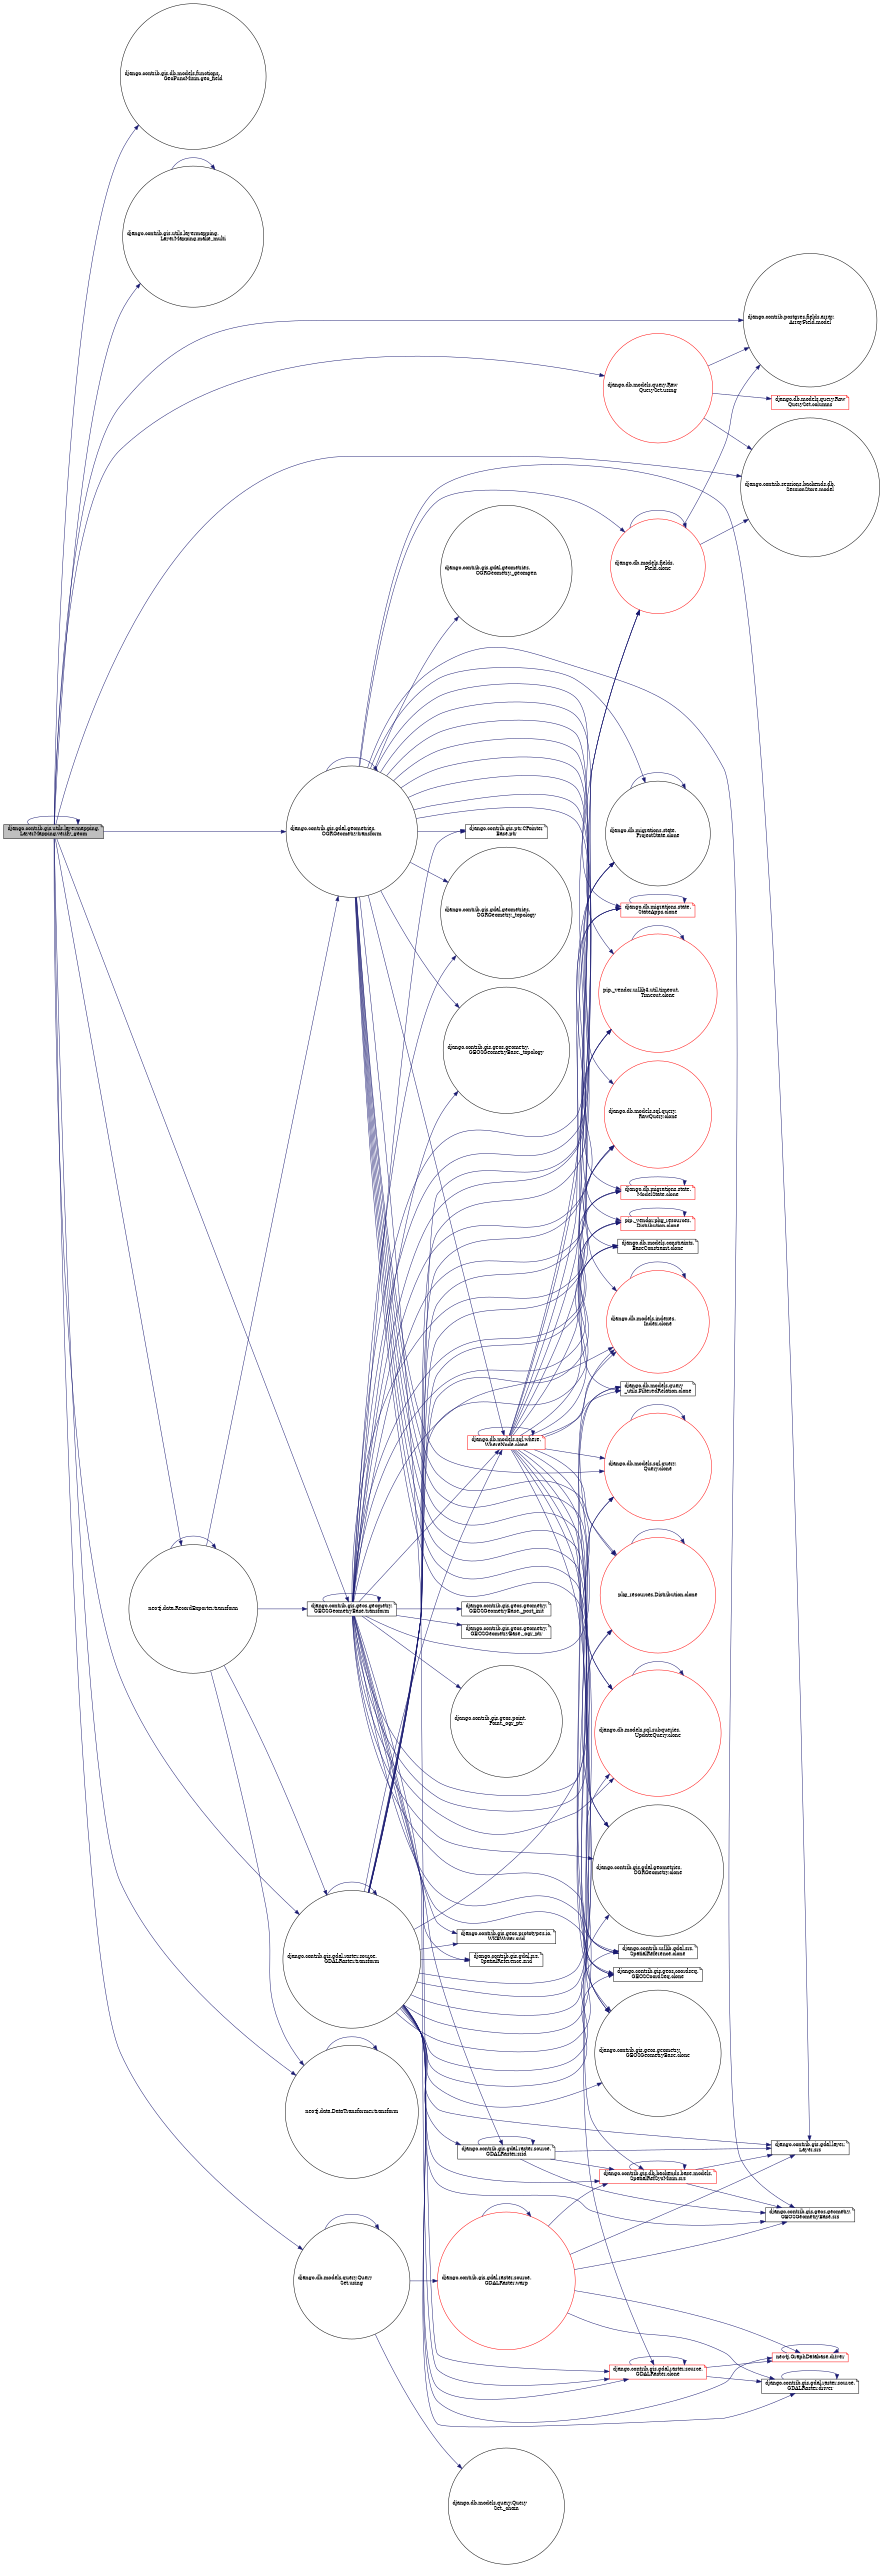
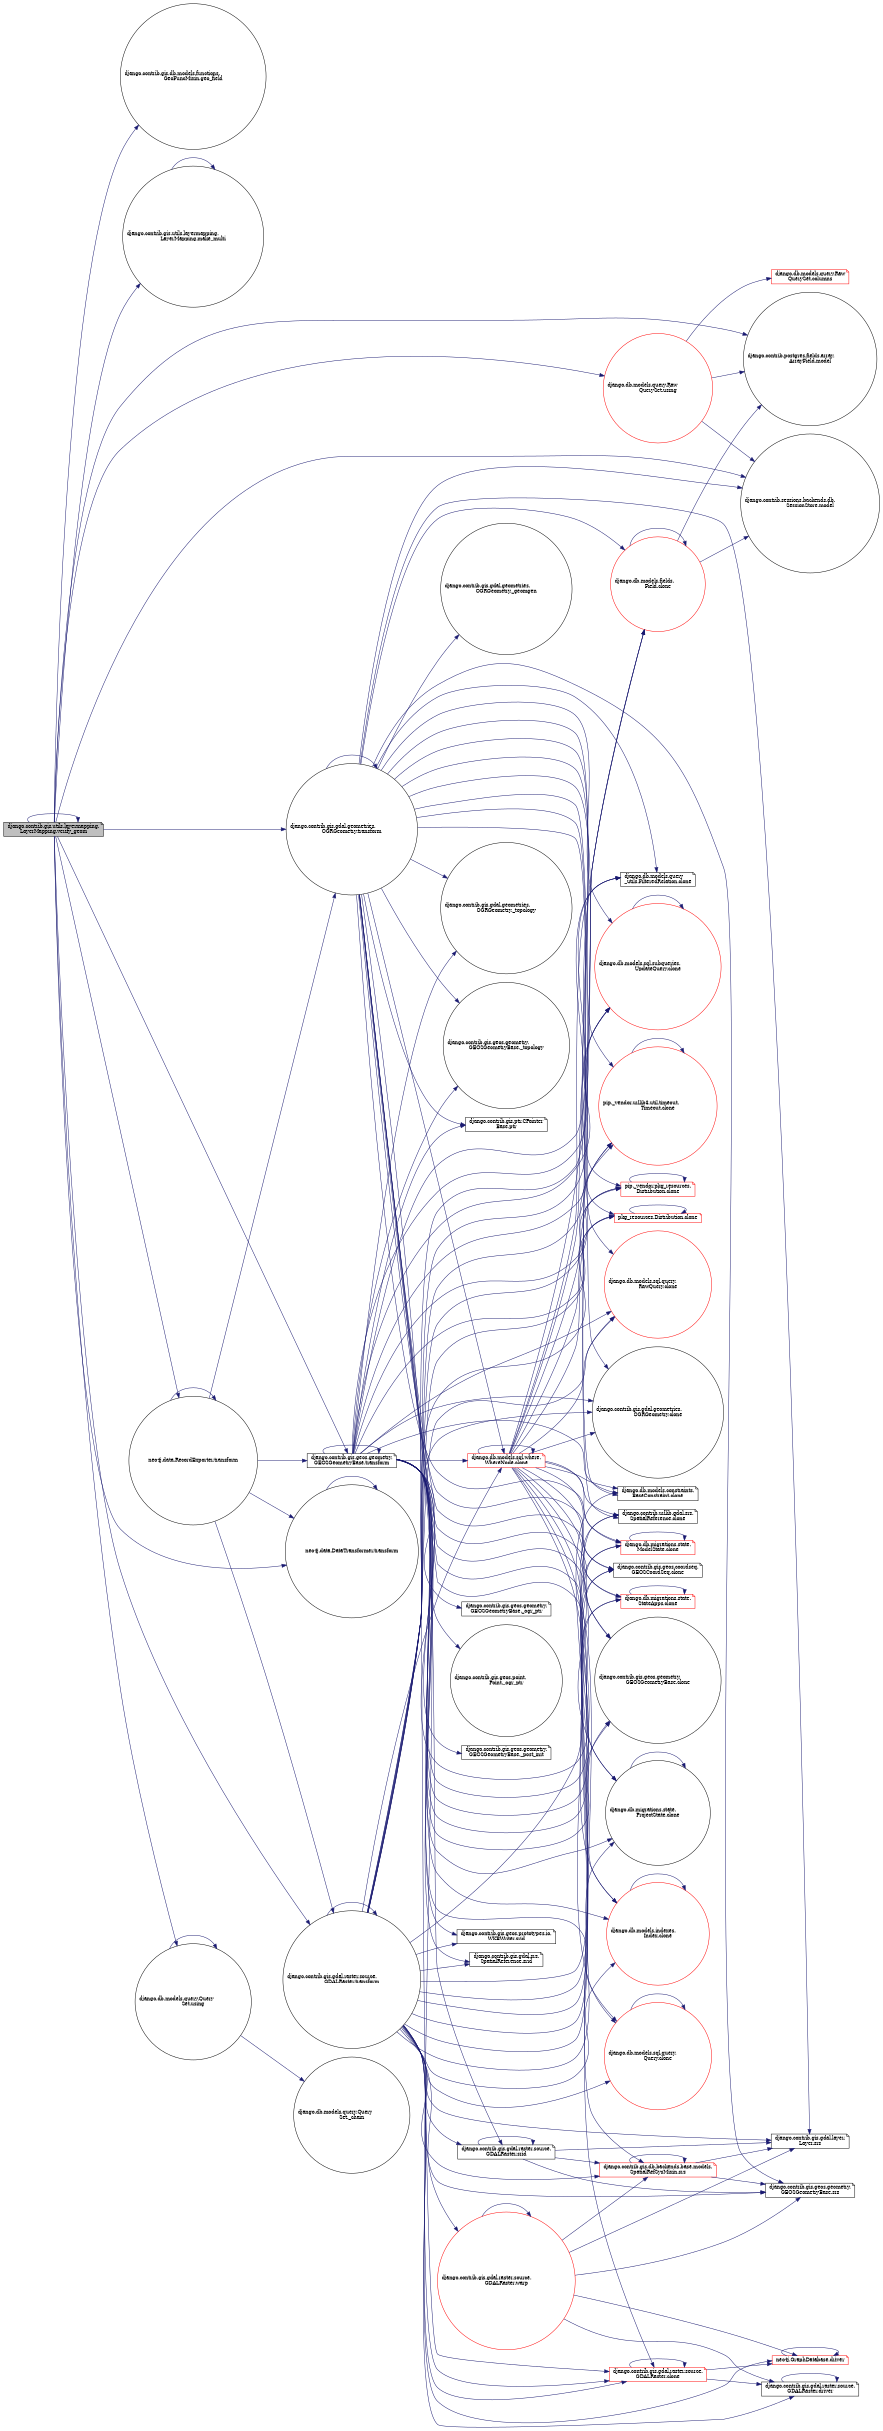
edge "django.contrib.gis.gdal.geometries. OGRGeometry.transform" -> "django.db.models.sql.query. Query.clone": now "django.contrib.gis.gdal.geometries. OGRGeometry.transform" -> "django.contrib.sessions.backends.db. SessionStore.model"
node "pkg_resources.Distribution.clone": shape circle -> note
edge "django.db.models.query.Query Set.using" -> "django.contrib.gis.gdal.raster.source. GDALRaster.warp": now "django.contrib.gis.gdal.raster.source. GDALRaster.transform" -> "django.contrib.gis.gdal.raster.source. GDALRaster.warp"
